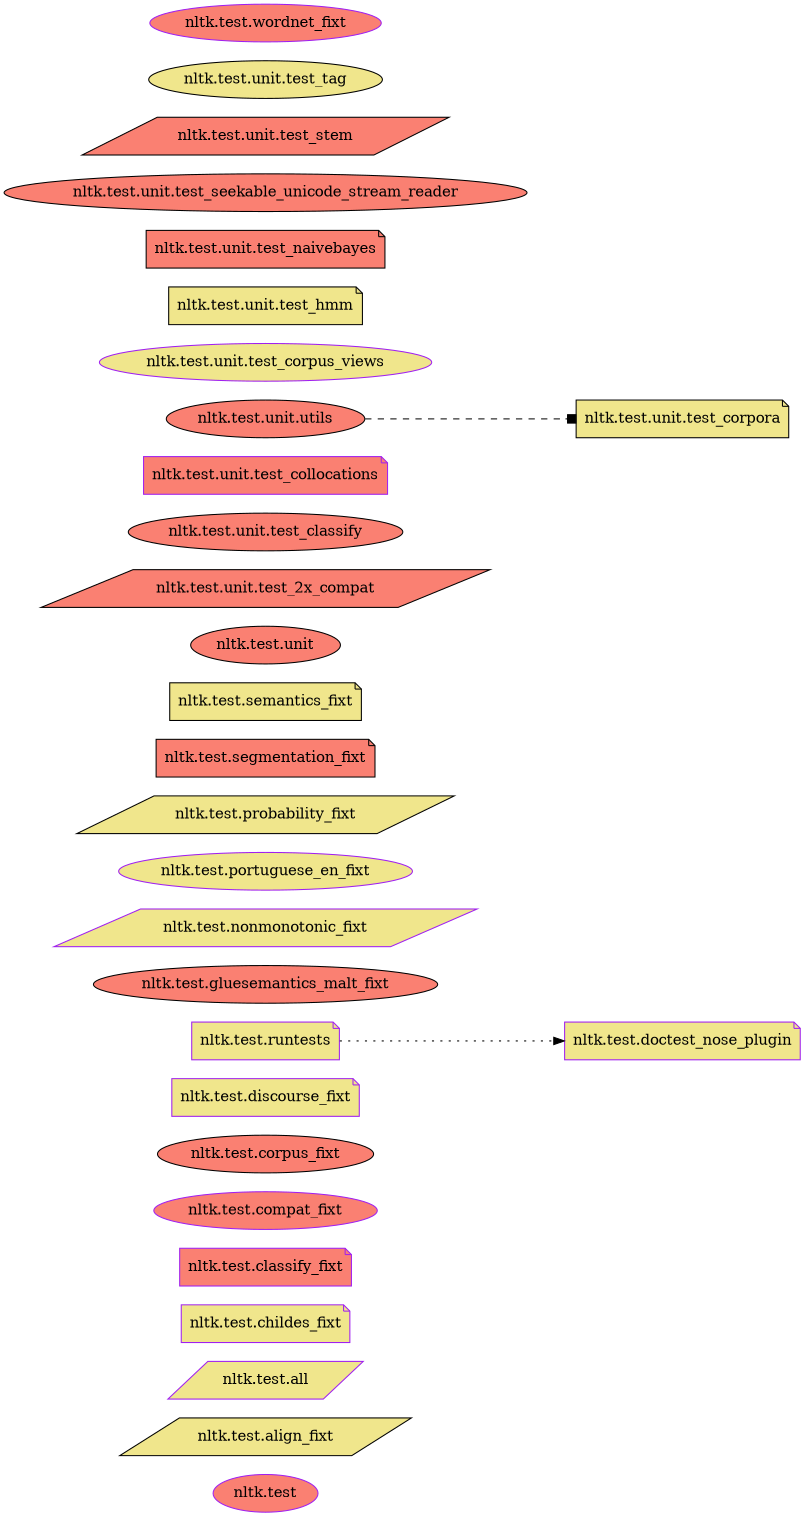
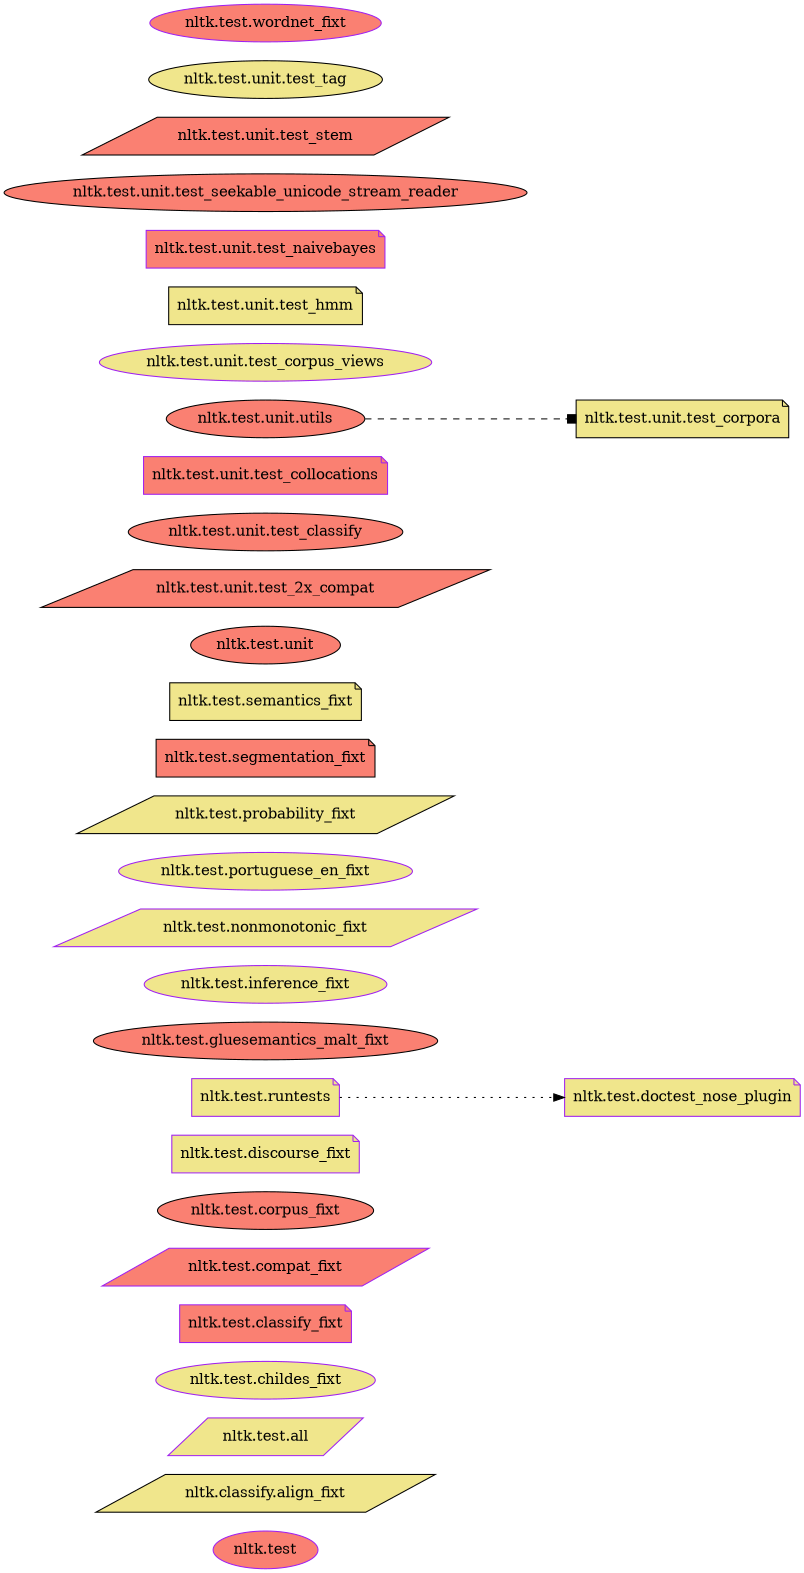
node "nltk.test.unit.test_naivebayes": color black -> purple
node "nltk.test.inference_fixt": added
node "nltk.test.compat_fixt": shape ellipse -> parallelogram
node "nltk.test.childes_fixt": shape note -> ellipse
node "nltk.test.align_fixt": label "nltk.test.align_fixt" -> "nltk.classify.align_fixt"
